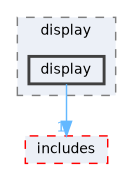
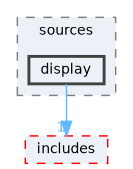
cluster "display": label "display" -> "sources"
